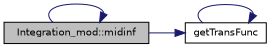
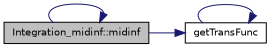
node "Integration_mod::midinf": label "Integration_mod::midinf" -> "Integration_midinf::midinf"
